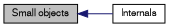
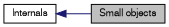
edge "Internals" -> "Small objects": reversed
